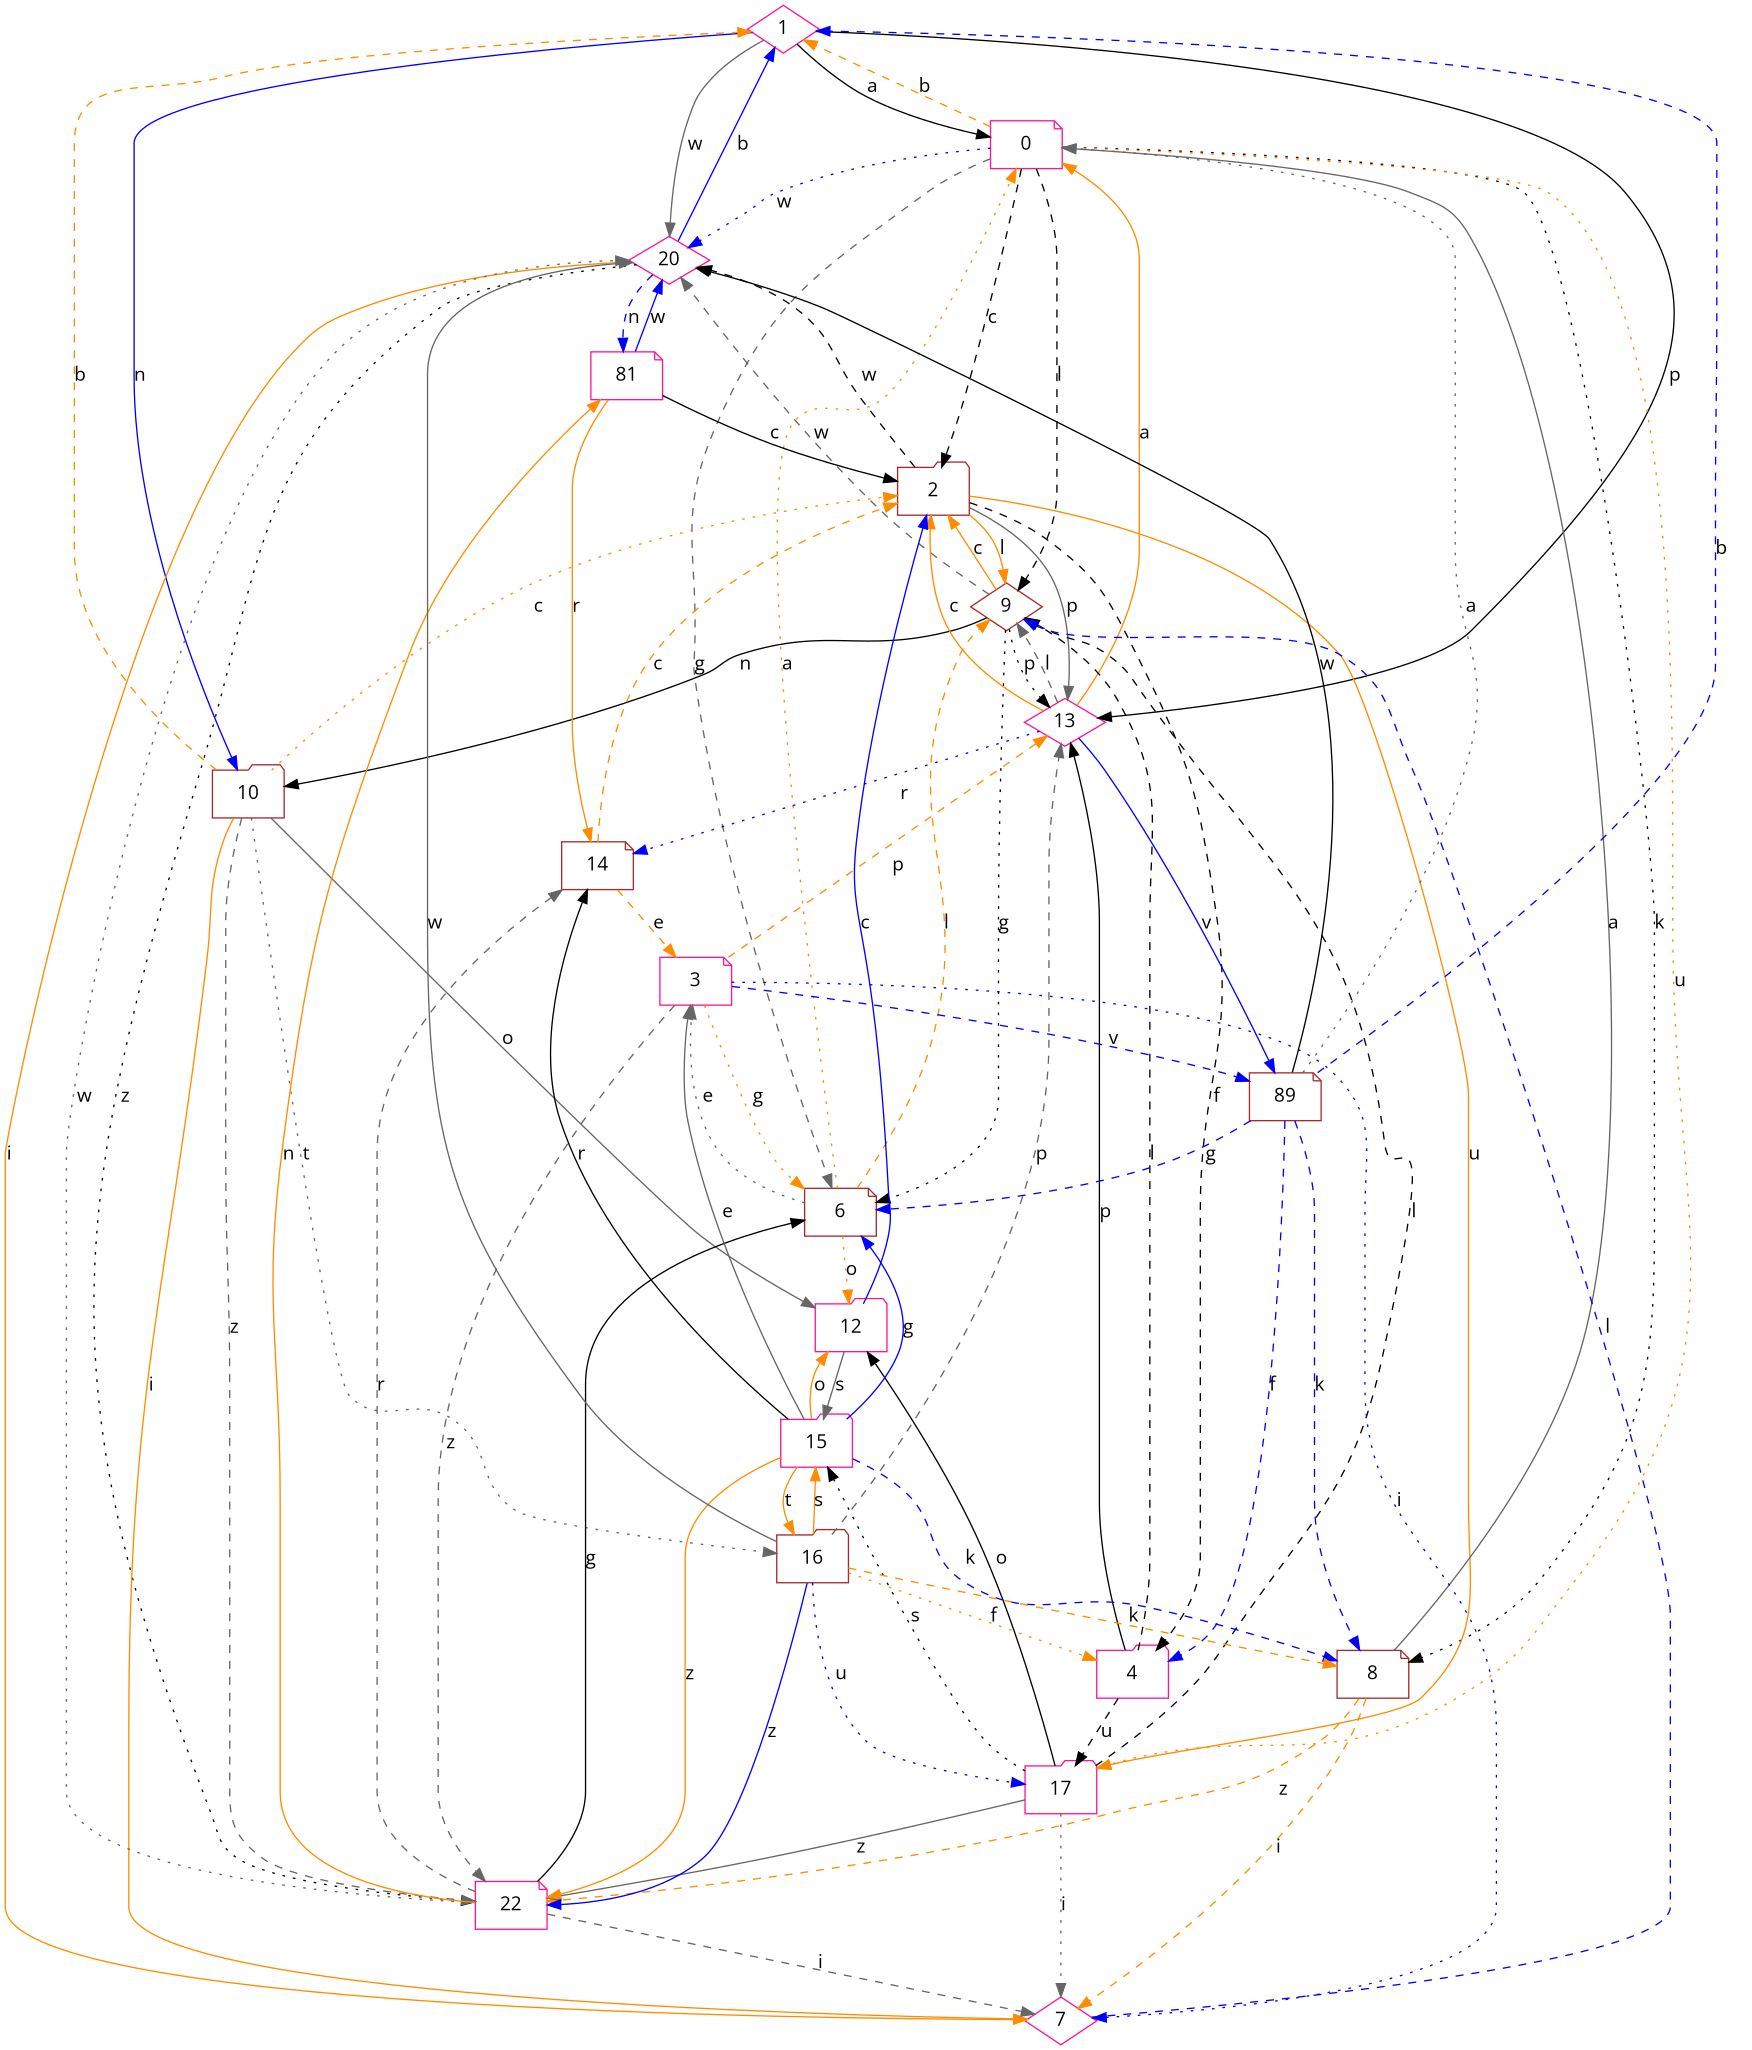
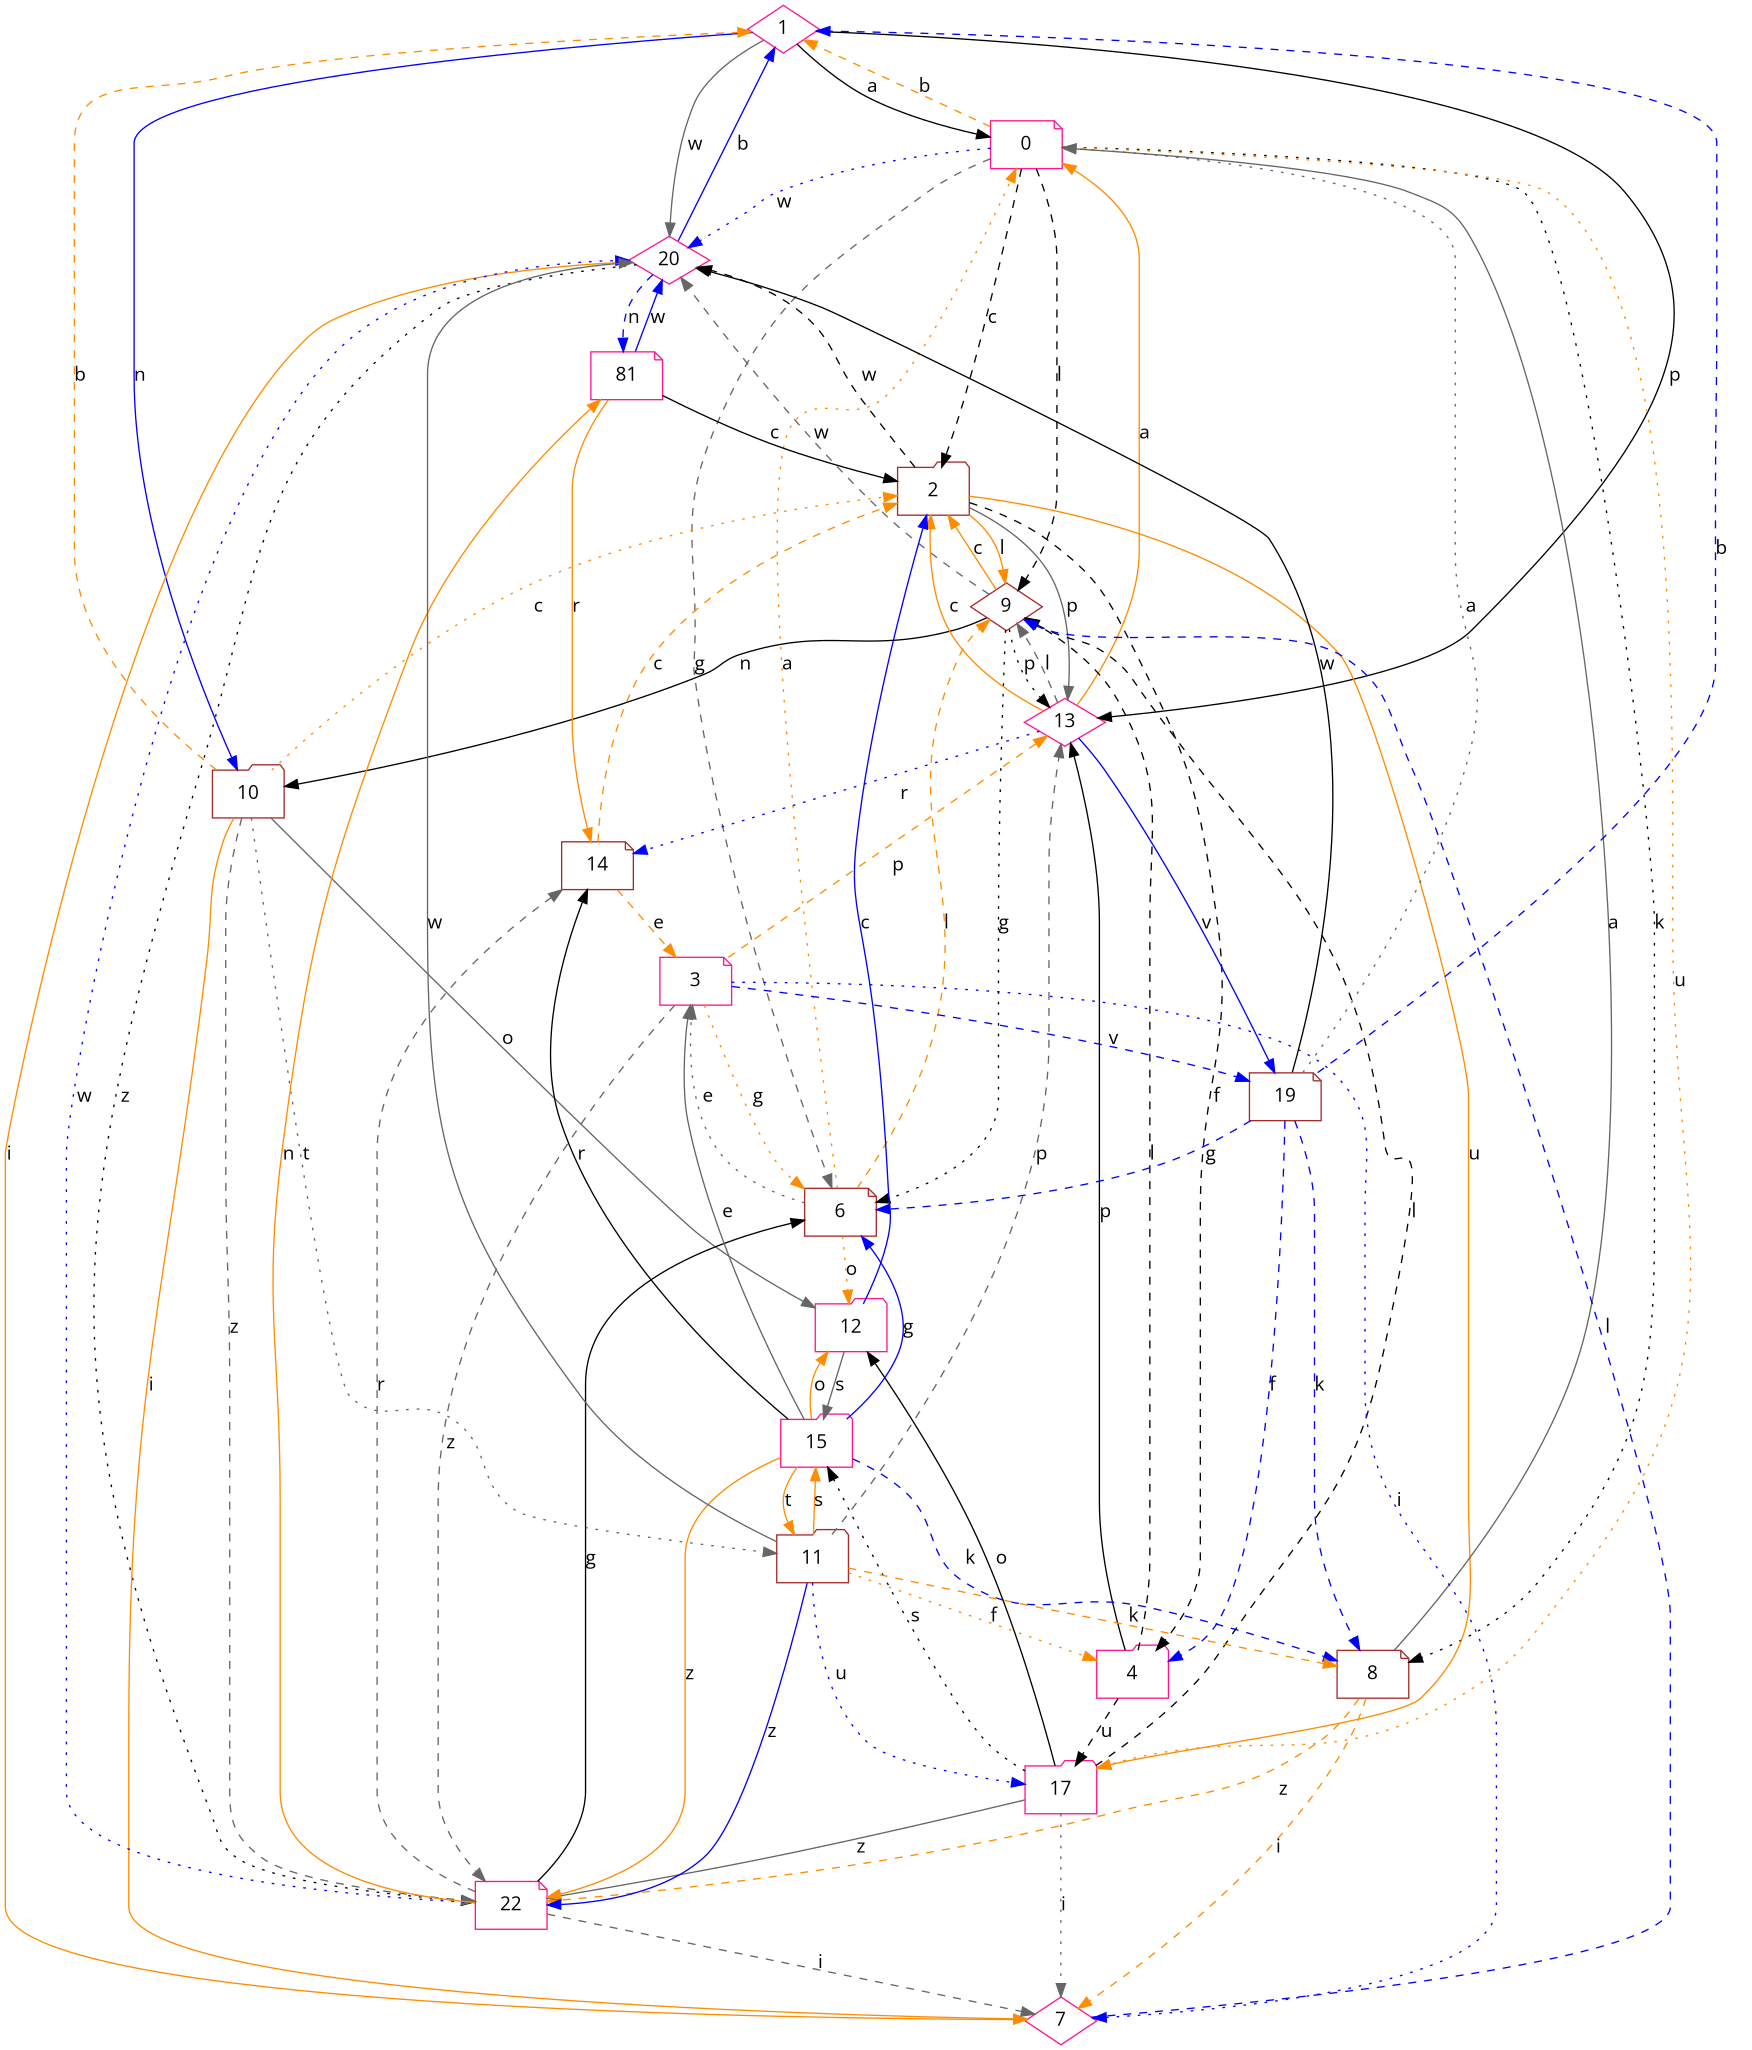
node "89": label "89" -> "19"
edge "22" -> "20": color gray40 -> blue
node "16": label "16" -> "11"
